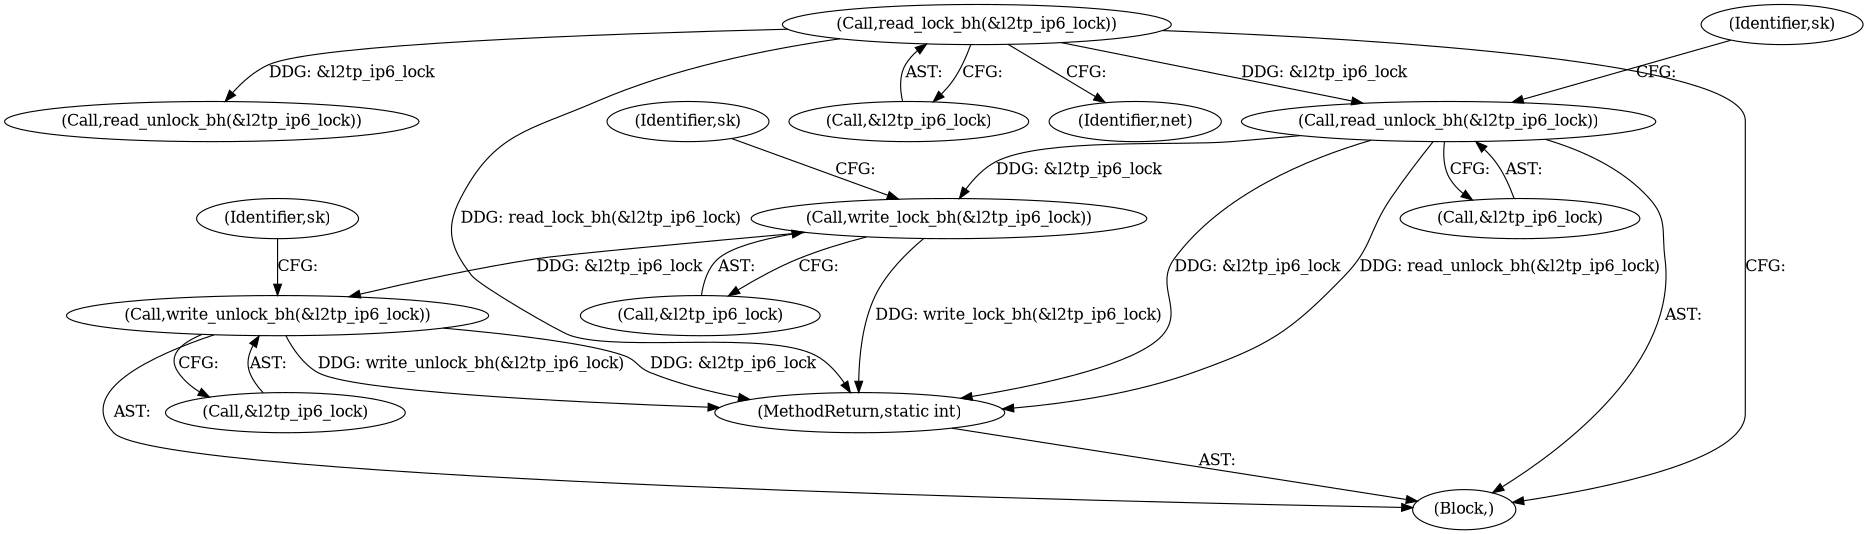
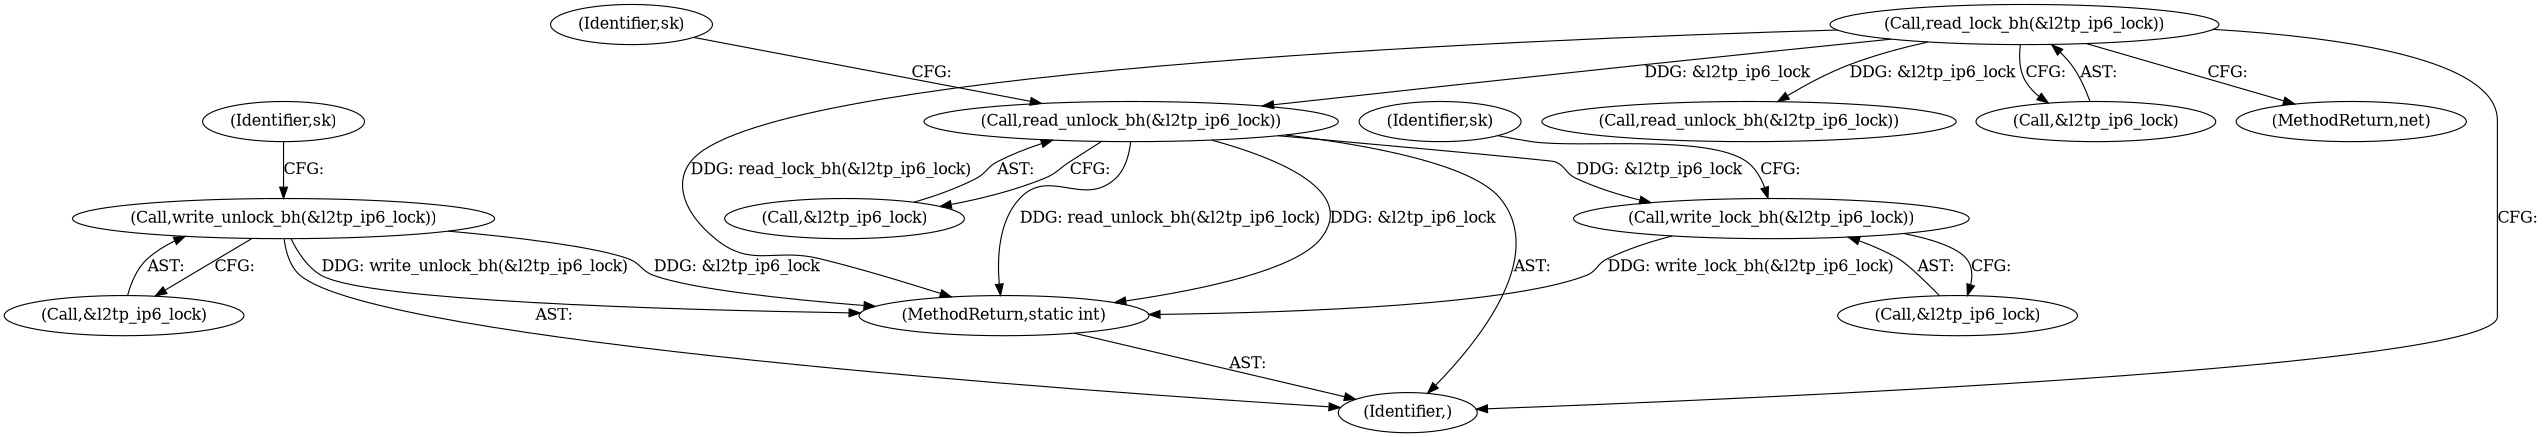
node "(Identifier,net)": label "(Identifier,net)" -> "(MethodReturn,net)"
edge "(Call,write_lock_bh(&l2tp_ip6_lock))" -> "(Call,write_unlock_bh(&l2tp_ip6_lock))": removed, label "DDG: &l2tp_ip6_lock"
node "(Block,)": label "(Block,)" -> "(Identifier,)"
